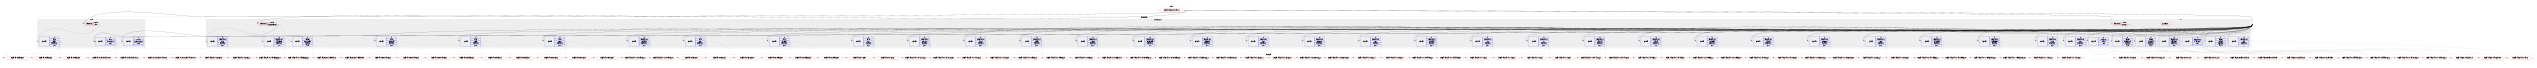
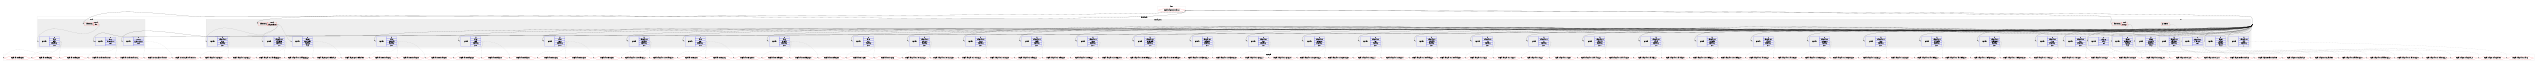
node "portage://kde-frameworks/solid-5.64.0": added
